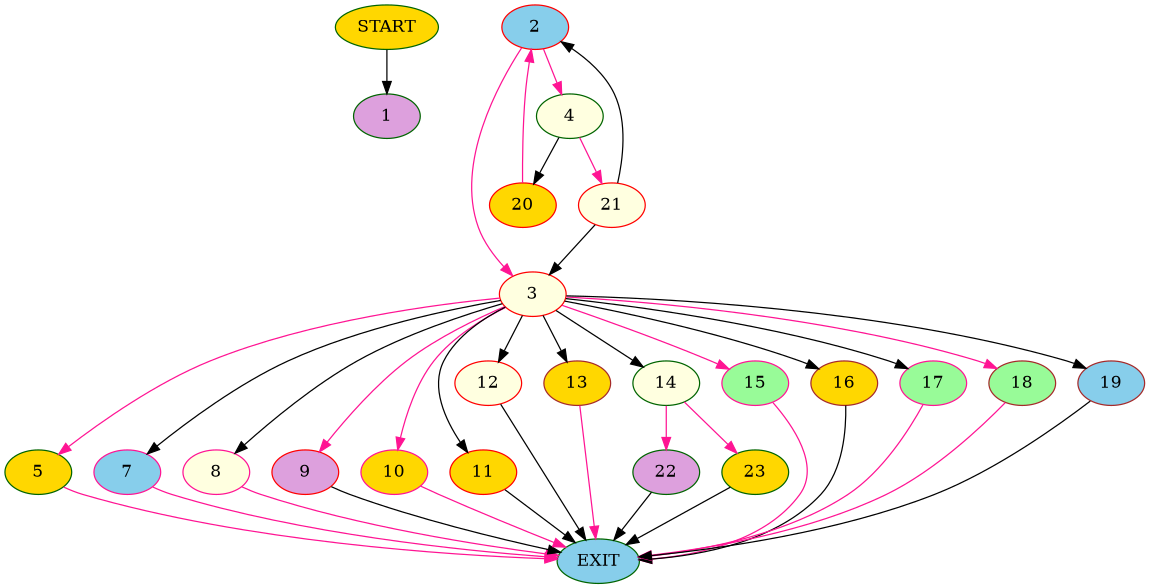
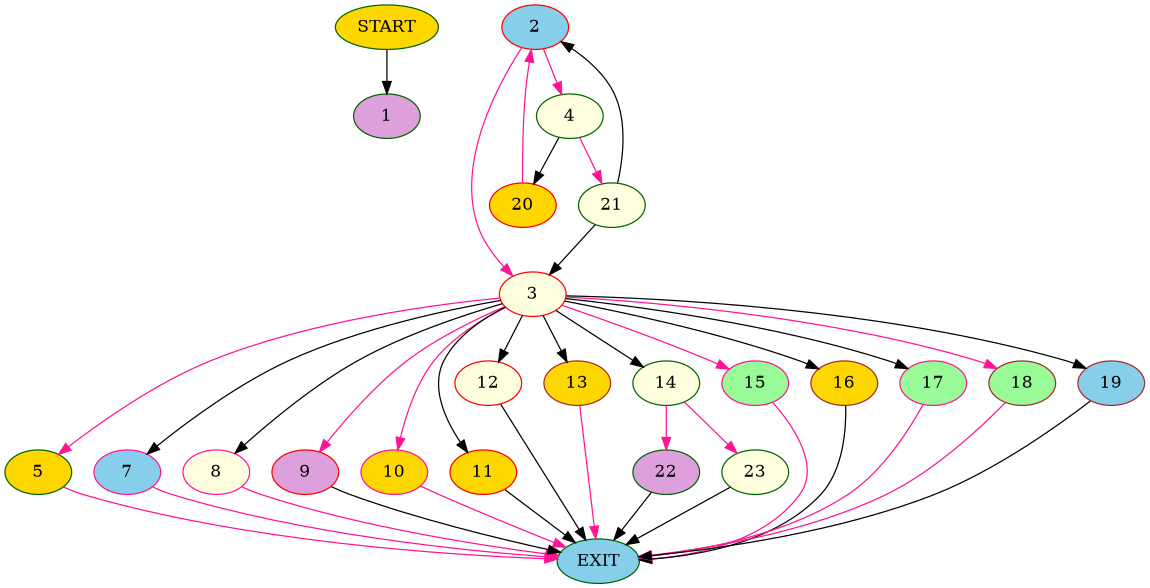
node "21": color red -> darkgreen
node "23": fillcolor gold -> lightyellow
